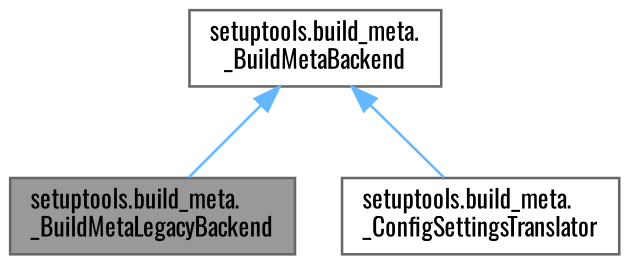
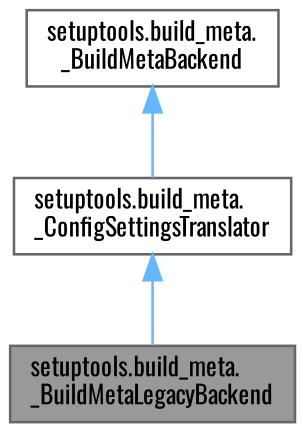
edge "setuptools.build_meta. _BuildMetaLegacyBackend" -> "setuptools.build_meta. _BuildMetaBackend": now "setuptools.build_meta. _BuildMetaLegacyBackend" -> "setuptools.build_meta. _ConfigSettingsTranslator"
